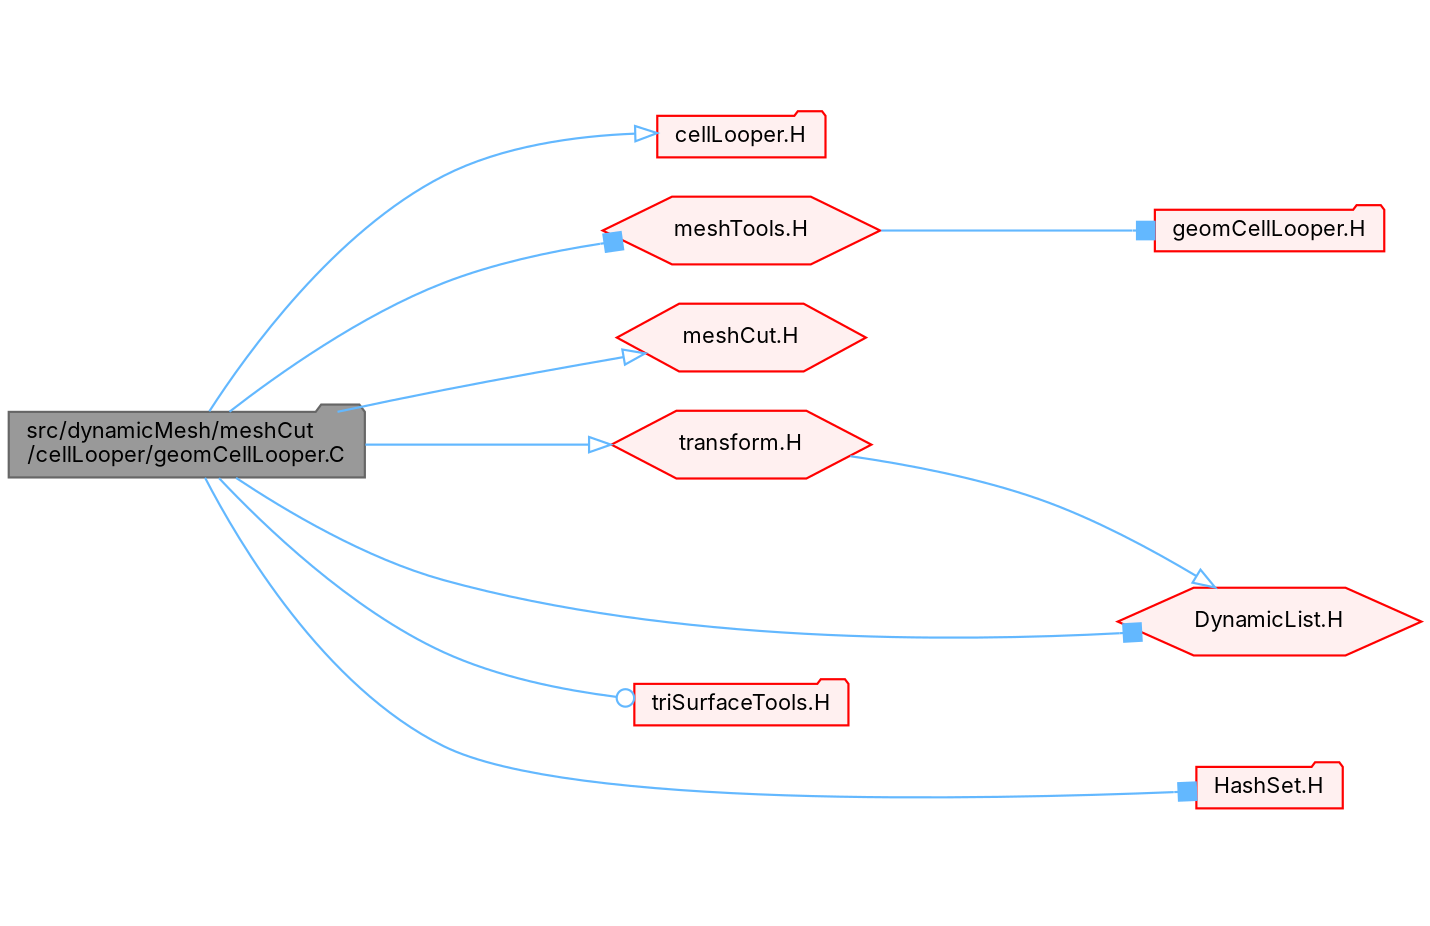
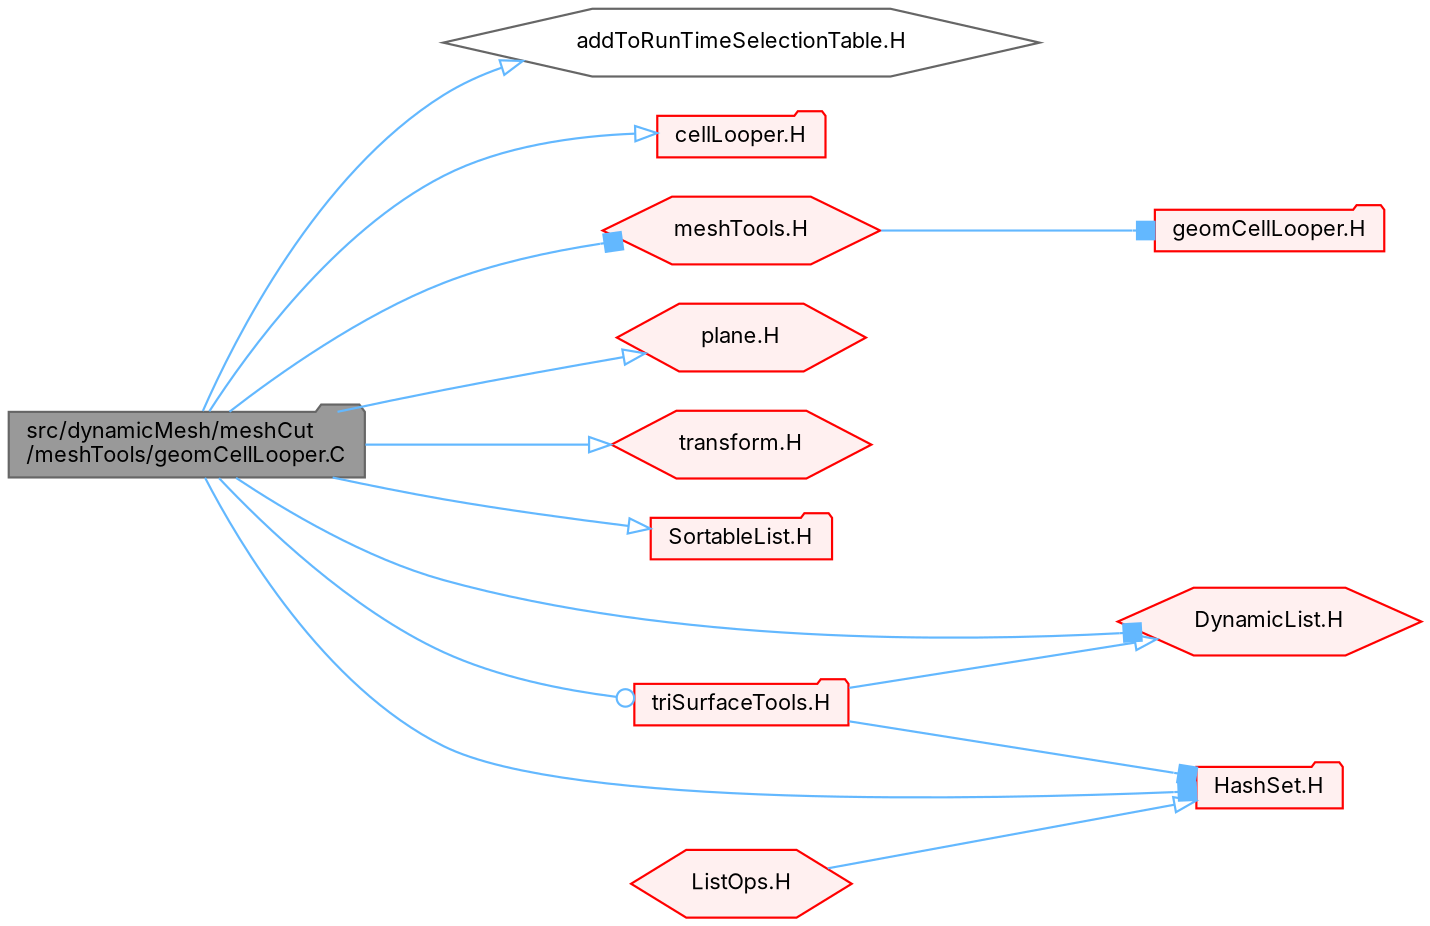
node "addToRunTimeSelectionTable.H": added
node "meshCut.H": label "meshCut.H" -> "plane.H"
node "src/dynamicMesh/meshCut /cellLooper/geomCellLooper.C": label "src/dynamicMesh/meshCut /cellLooper/geomCellLooper.C" -> "src/dynamicMesh/meshCut /meshTools/geomCellLooper.C"
edge "transform.H" -> "DynamicList.H": now "triSurfaceTools.H" -> "DynamicList.H"
node "SortableList.H": added
edge "triSurfaceTools.H" -> "HashSet.H": added
node "ListOps.H": added
